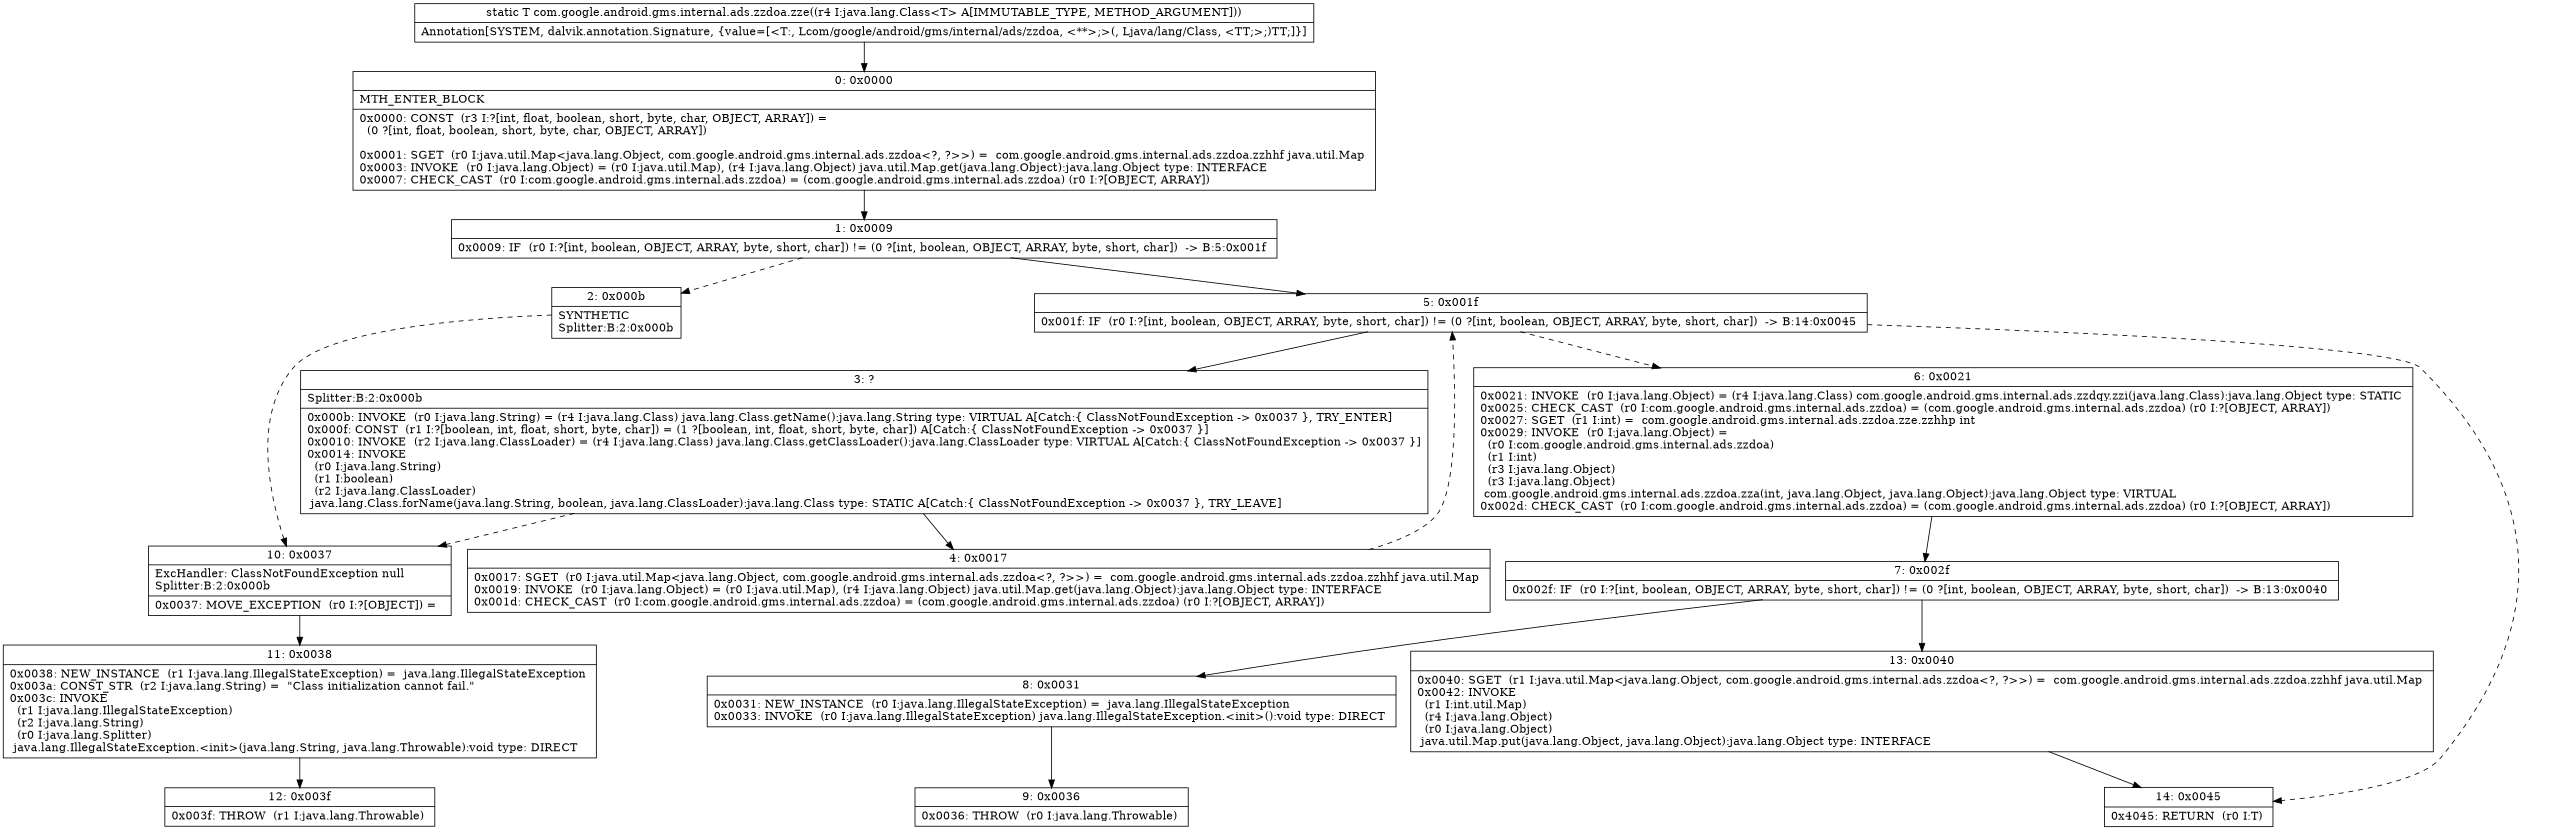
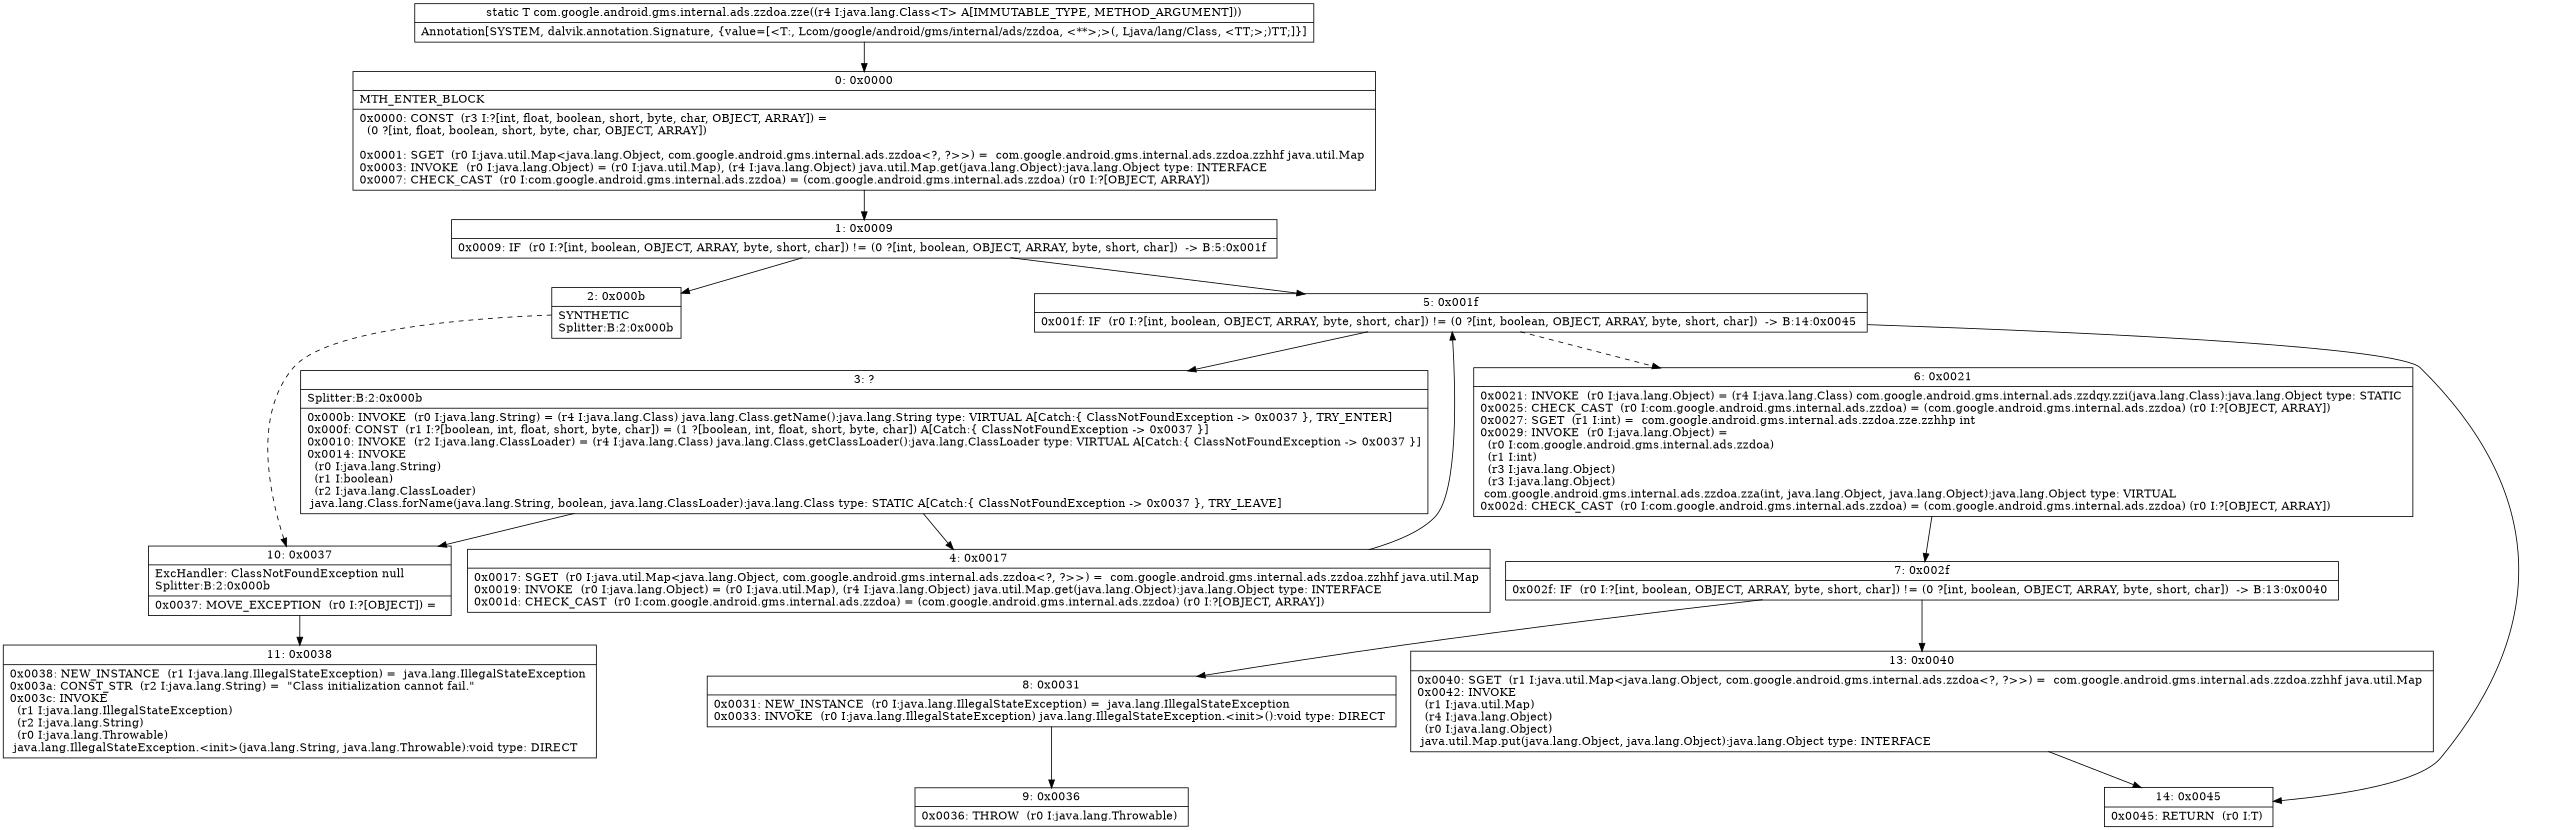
edge "1: 0x0009" -> "2: 0x000b": style dashed -> solid
edge "5: 0x001f" -> "14: 0x0045": style dashed -> solid
edge "4: 0x0017" -> "5: 0x001f": style dashed -> solid
edge "3: ?" -> "10: 0x0037": style dashed -> solid
node "13: 0x0040": text "(r1 I:int.util.Map)" -> "(r1 I:java.util.Map)"
node "11: 0x0038": text "(r0 I:java.lang.Splitter)" -> "(r0 I:java.lang.Throwable)"
node "12: 0x003f": removed
node "14: 0x0045": text "0x4045: RETURN  (r0 I:T)" -> "0x0045: RETURN  (r0 I:T)"
